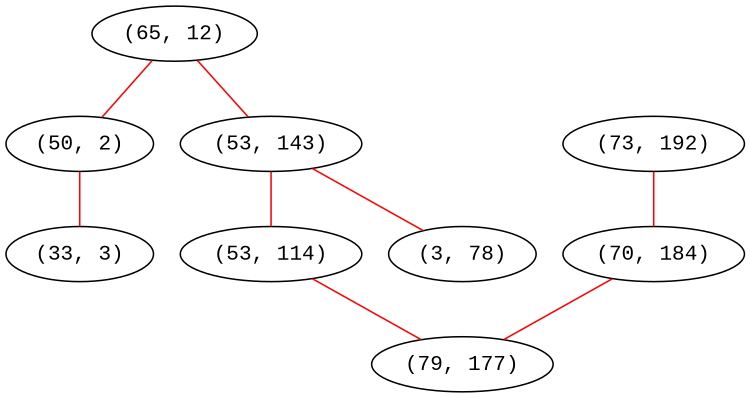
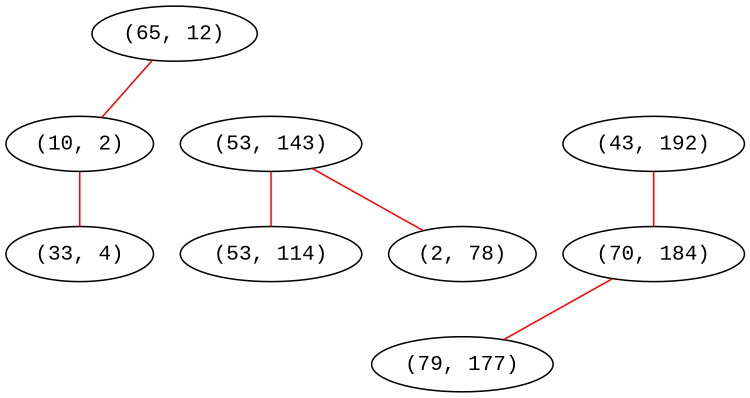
edge "(65, 12)" -- "(53, 143)": removed
node "(50, 2)": label "(50, 2)" -> "(10, 2)"
node "(73, 192)": label "(73, 192)" -> "(43, 192)"
node "(33, 3)": label "(33, 3)" -> "(33, 4)"
node "(3, 78)": label "(3, 78)" -> "(2, 78)"
edge "(53, 114)" -- "(79, 177)": removed
